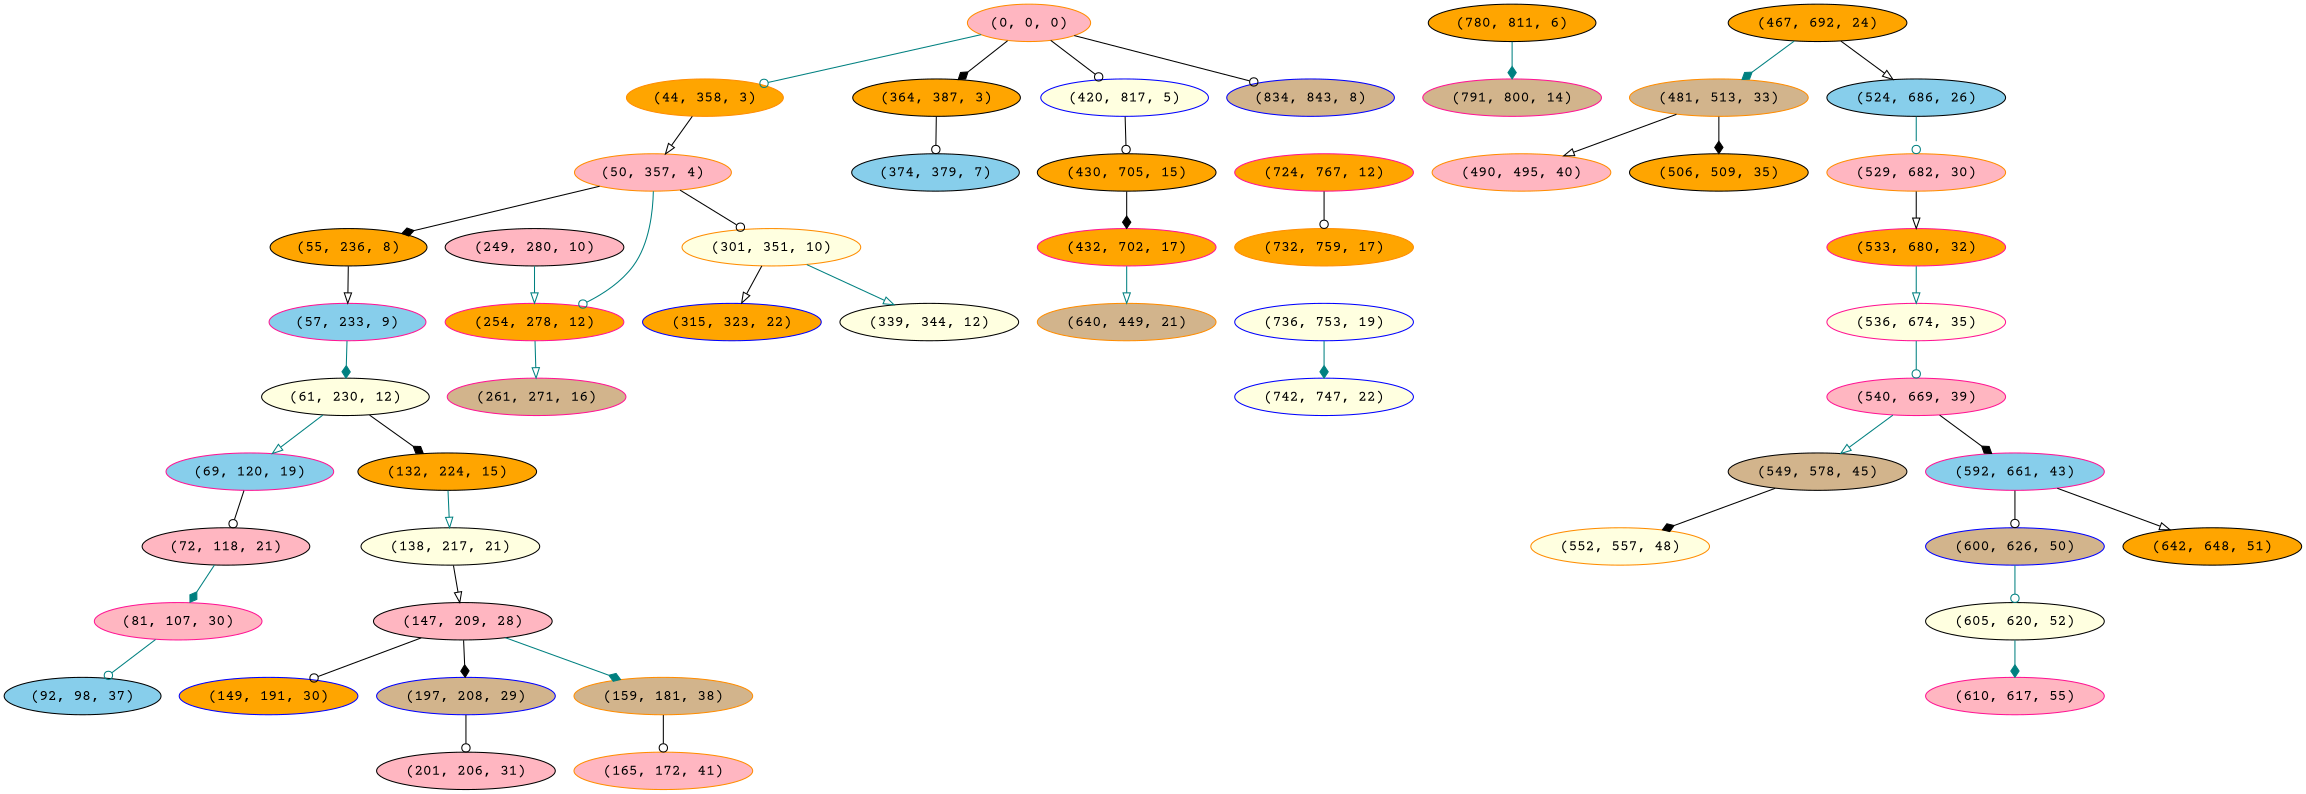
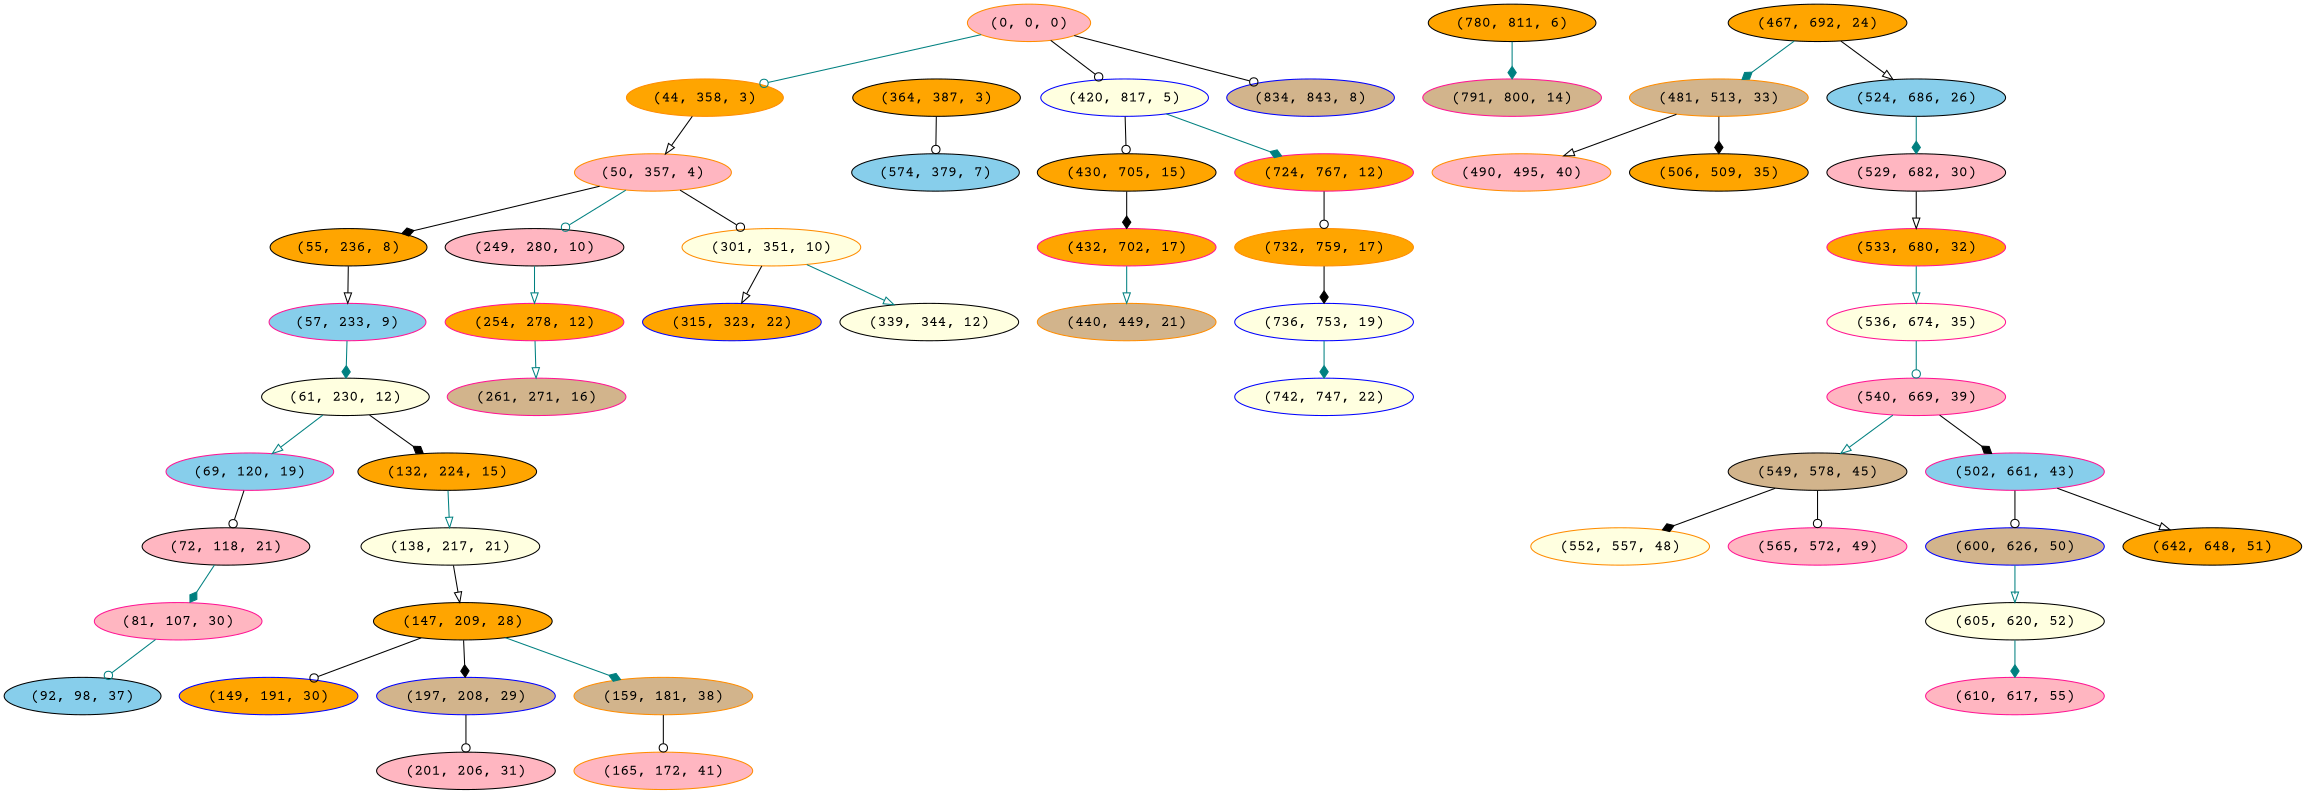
edge "(0, 0, 0)" -> "(364, 387, 3)": removed
edge "(524, 686, 26)" -> "(529, 682, 30)": arrowhead odot -> diamond
edge "(420, 817, 5)" -> "(724, 767, 12)": added
node "(374, 379, 7)": label "(374, 379, 7)" -> "(574, 379, 7)"
node "(529, 682, 30)": color darkorange -> black
edge "(50, 357, 4)" -> "(254, 278, 12)": now "(50, 357, 4)" -> "(249, 280, 10)"
edge "(732, 759, 17)" -> "(736, 753, 19)": added
node "(640, 449, 21)": label "(640, 449, 21)" -> "(440, 449, 21)"
node "(592, 661, 43)": label "(592, 661, 43)" -> "(502, 661, 43)"
node "(565, 572, 49)": added
edge "(600, 626, 50)" -> "(605, 620, 52)": arrowhead odot -> onormal
node "(147, 209, 28)": fillcolor lightpink -> orange
